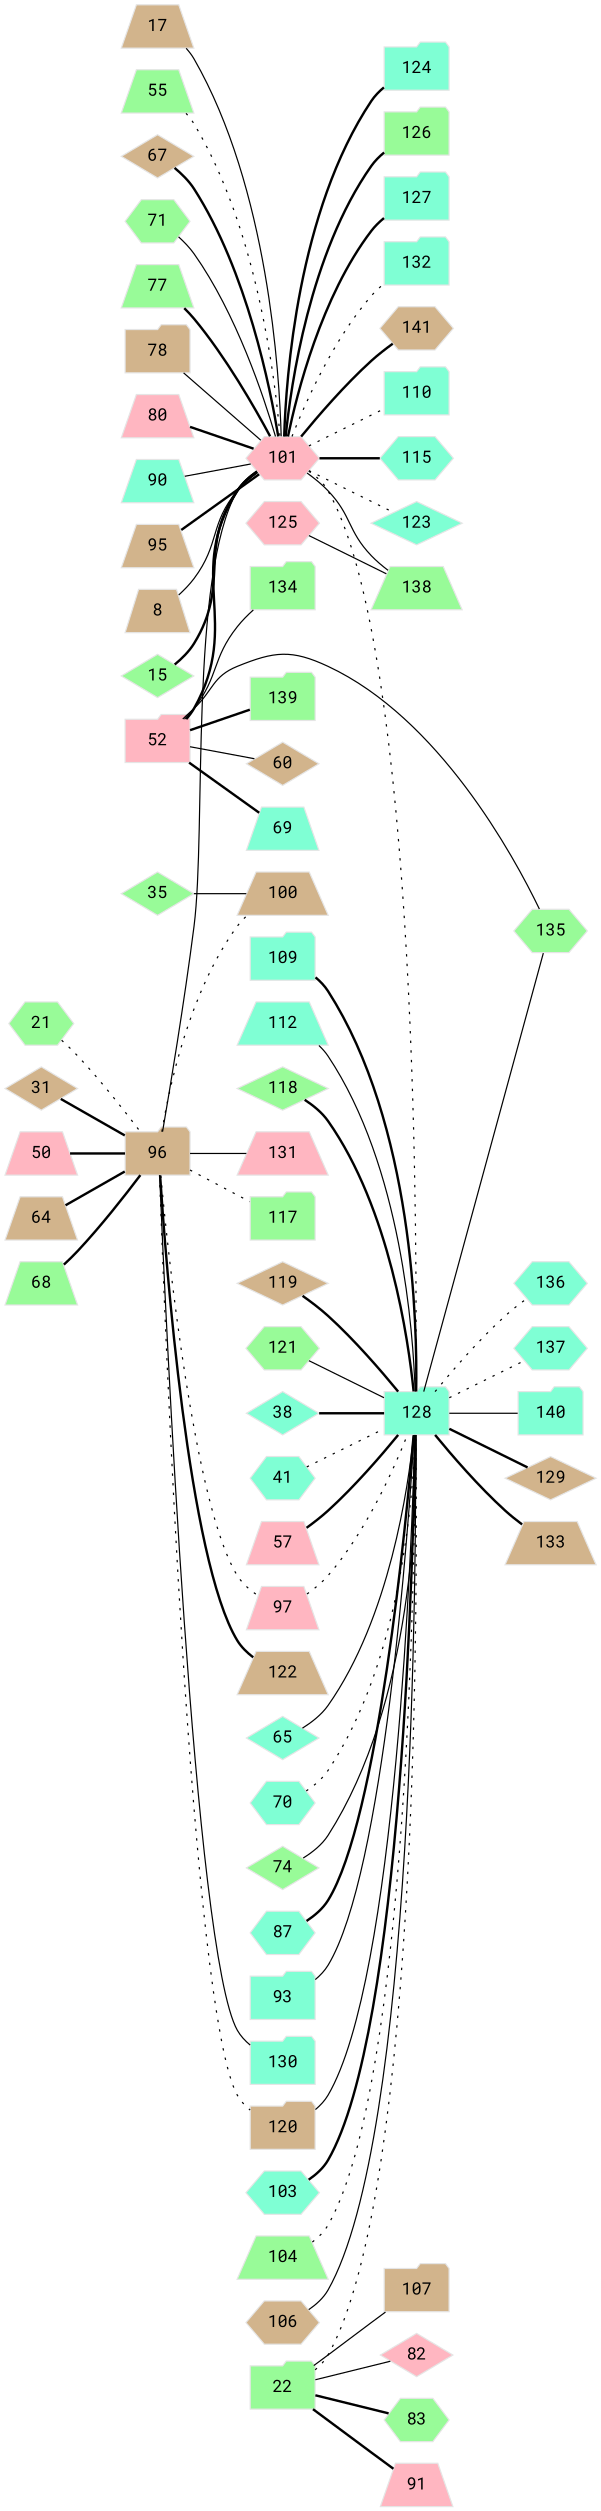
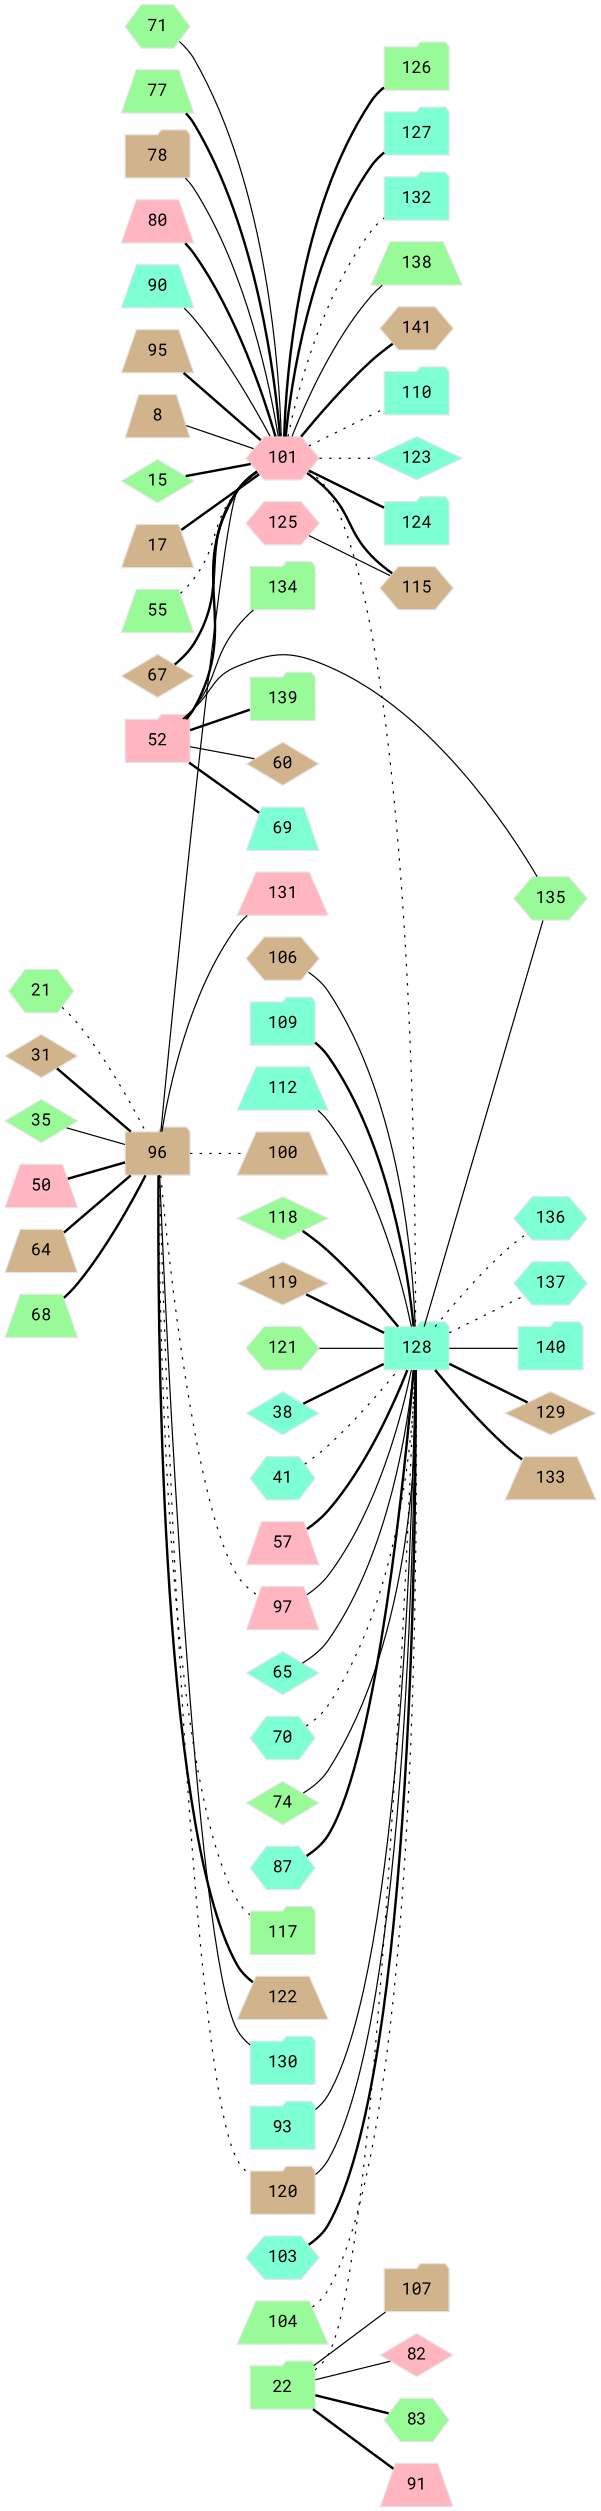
edge "17" -- "101": style solid -> bold
node "115": fillcolor aquamarine -> tan
edge "125" -- "138": now "125" -- "115"
edge "35" -- "100": now "35" -- "96"
edge "128" -- "97": style dotted -> solid
